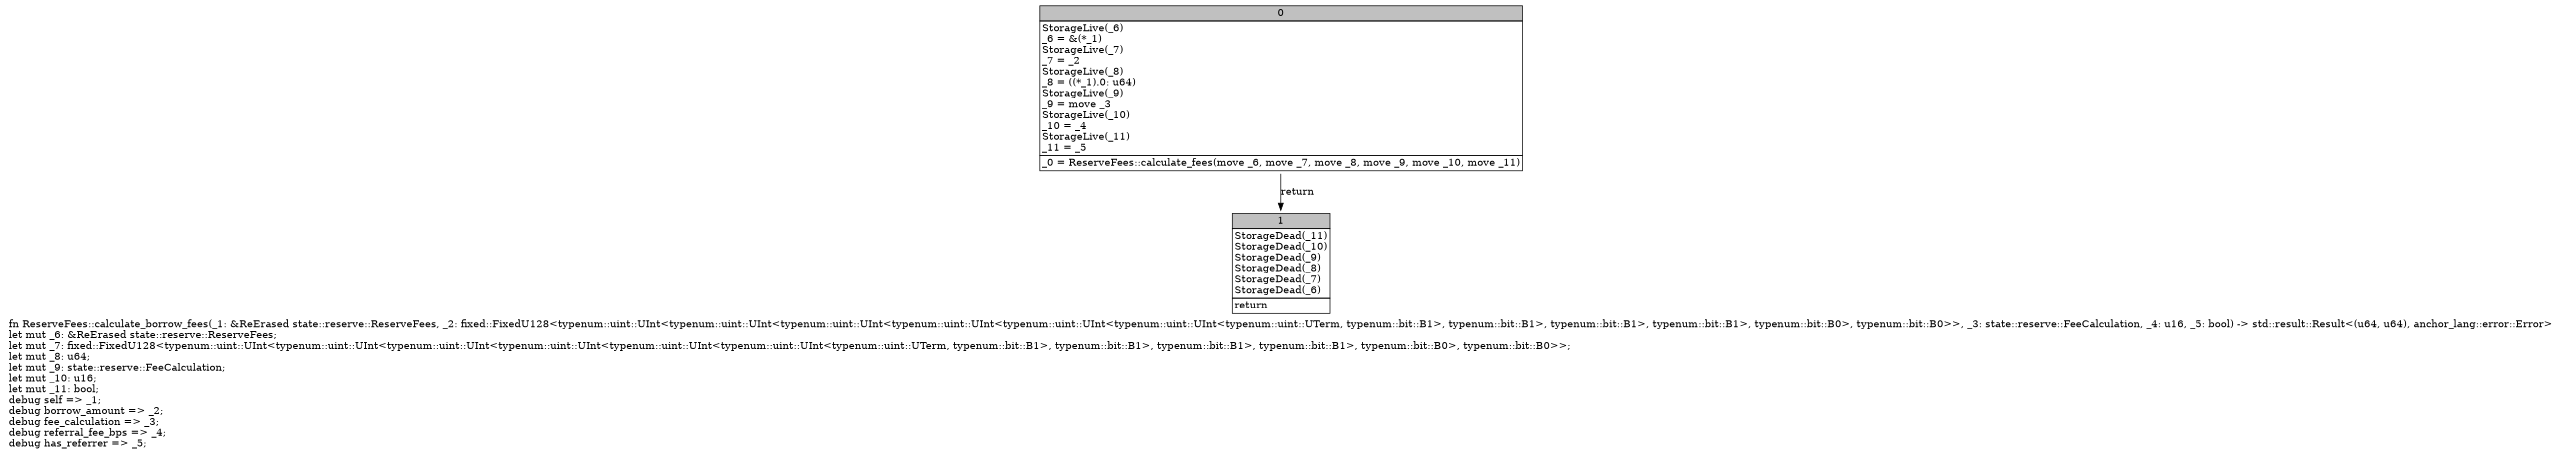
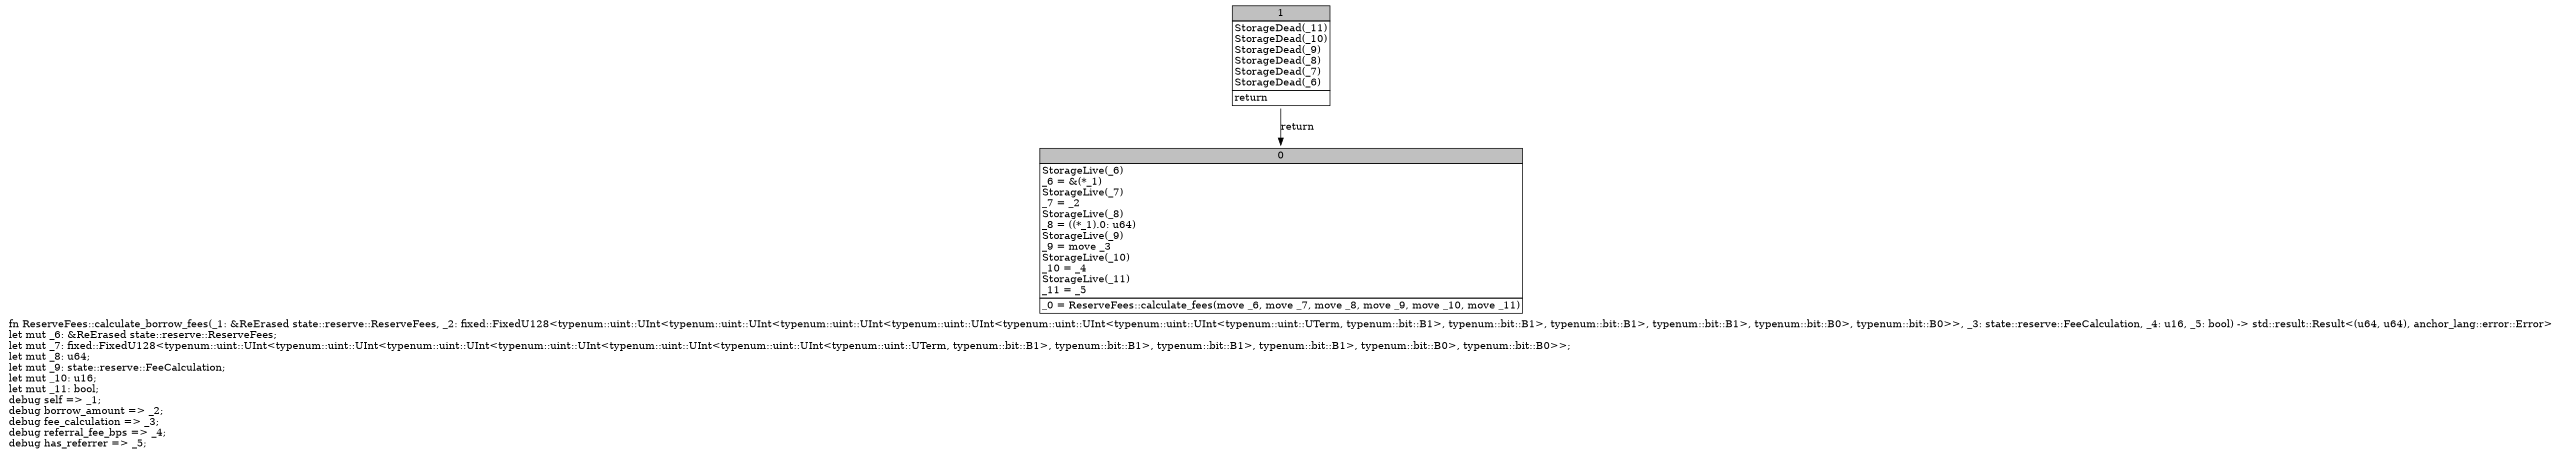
edge "0" -> "1": reversed
